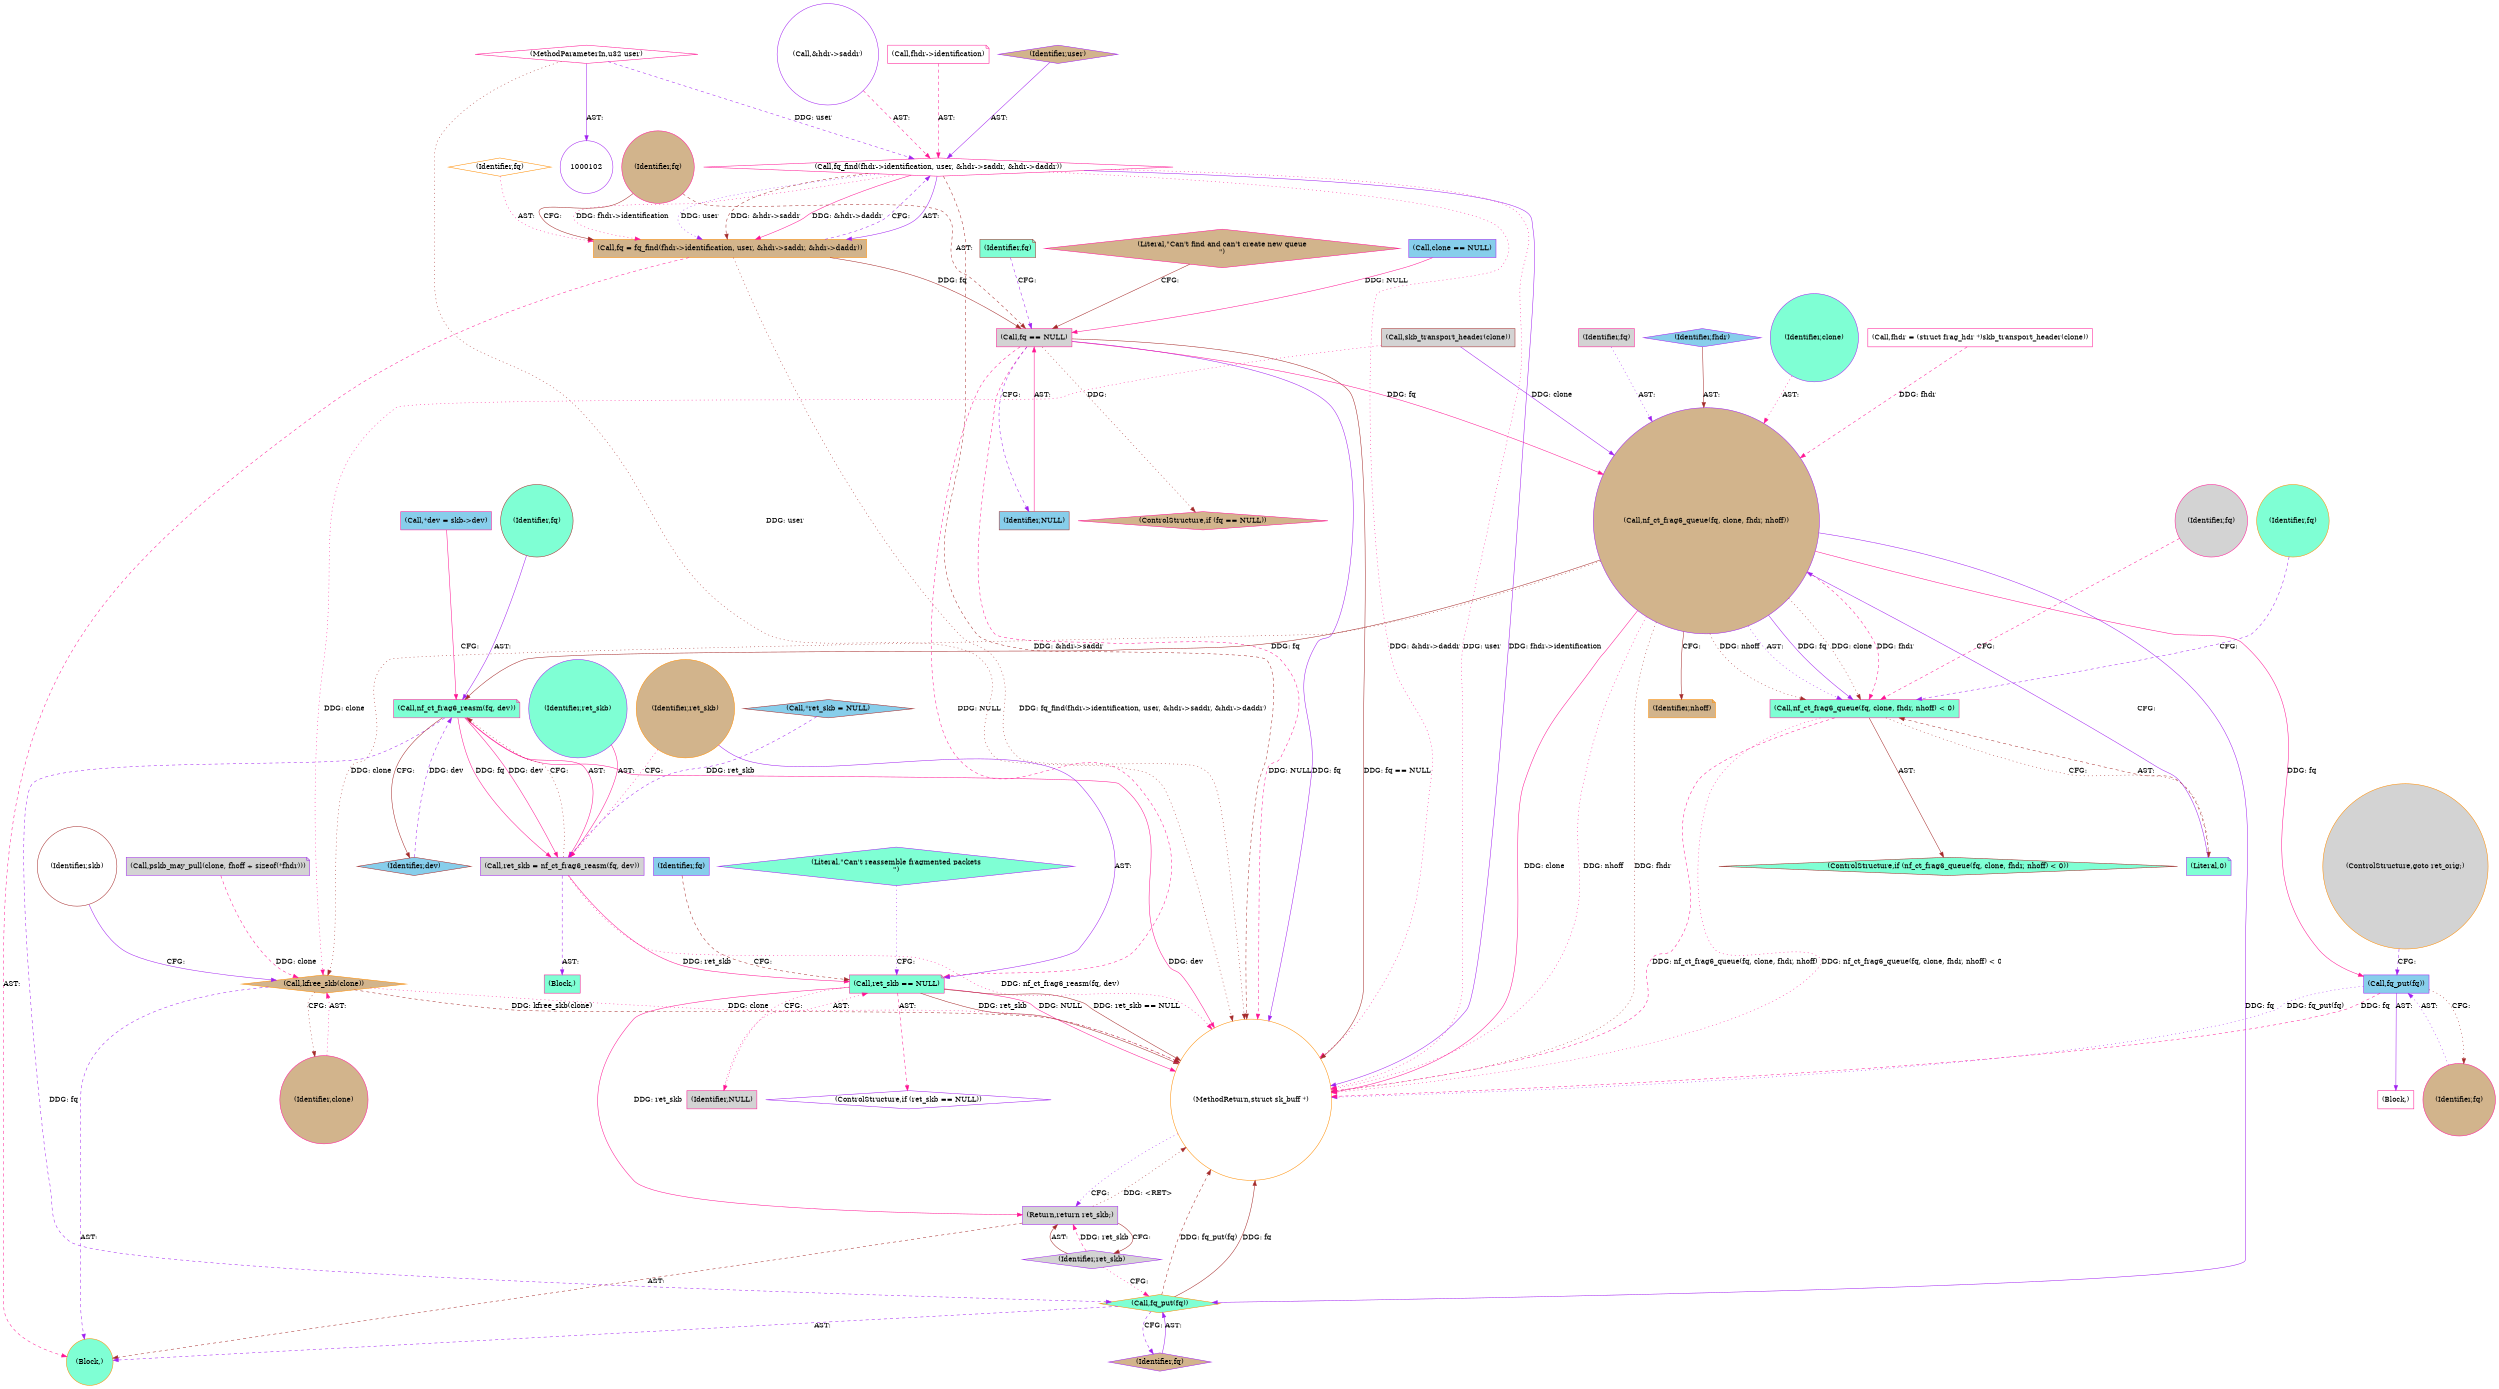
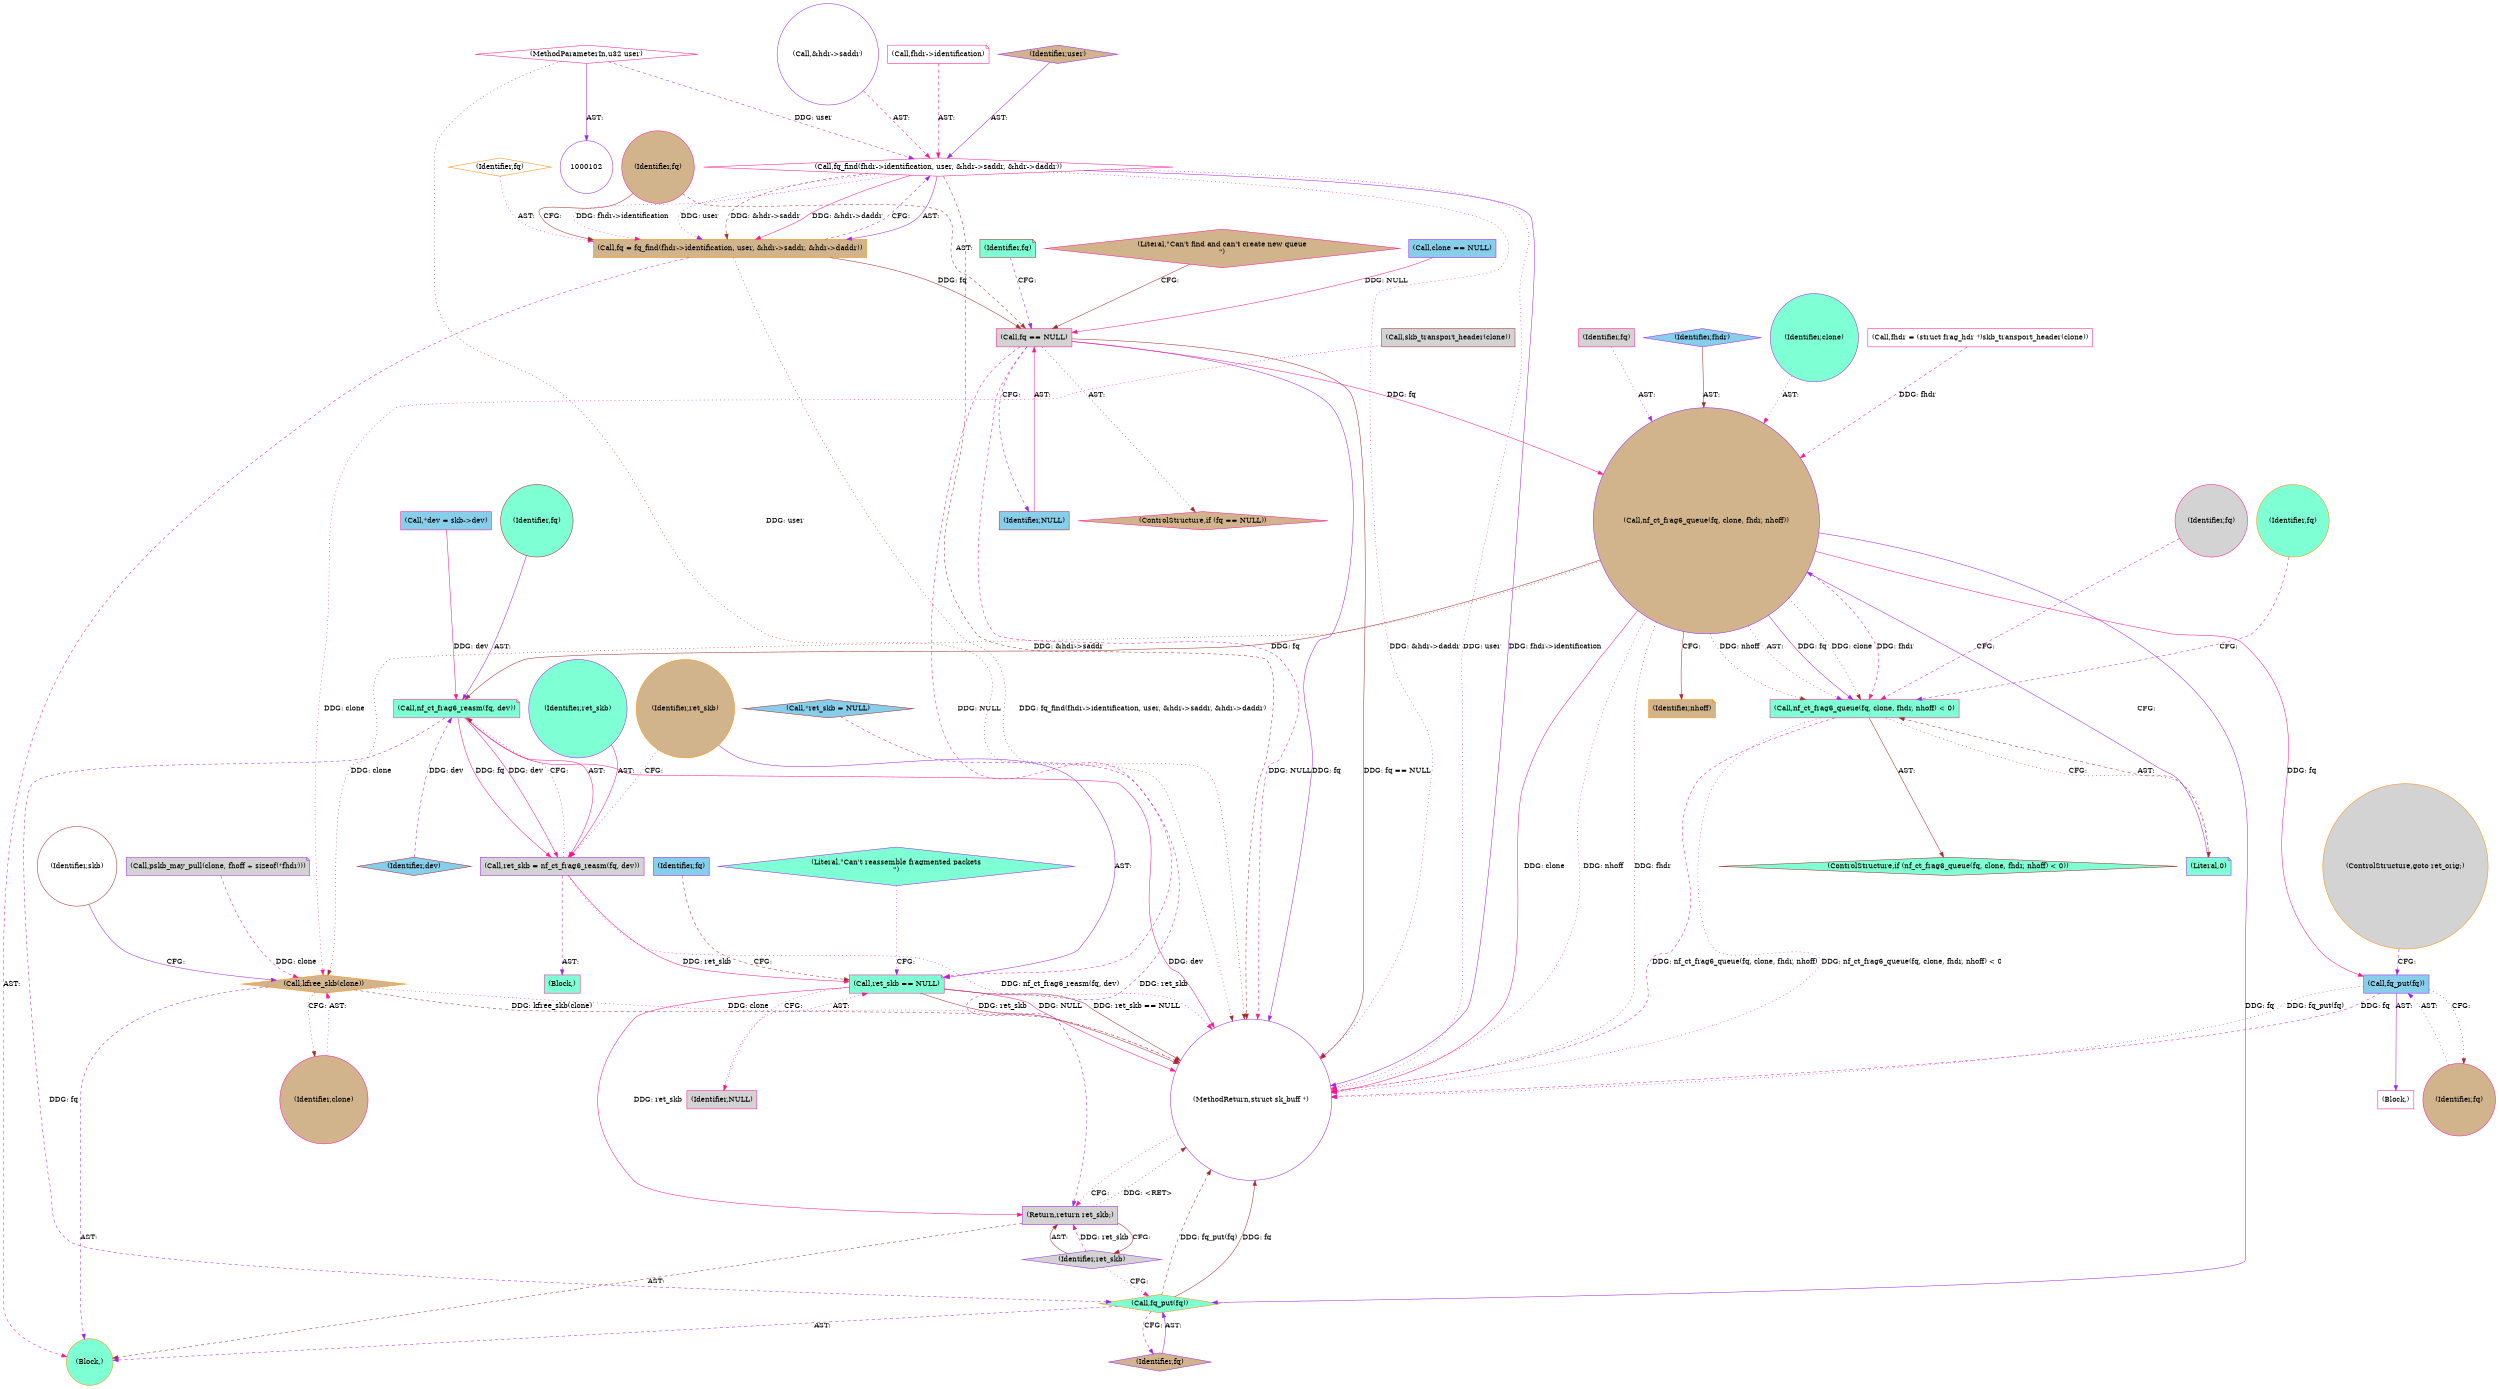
edge "(Call,fq == NULL)" -> "(ControlStructure,if (fq == NULL))": label "DDG: " -> "AST: "
edge "(Call,skb_transport_header(clone))" -> "(Call,nf_ct_frag6_queue(fq, clone, fhdr, nhoff))": removed, label "DDG: clone"
edge "(Call,*dev = skb->dev)" -> "(Call,nf_ct_frag6_reasm(fq, dev))": label "CFG: " -> "DDG: dev"
edge "(Call,*ret_skb = NULL)" -> "(Call,ret_skb = nf_ct_frag6_reasm(fq, dev))": now "(Call,*ret_skb = NULL)" -> "(Return,return ret_skb;)"
edge "(Call,nf_ct_frag6_reasm(fq, dev))" -> "(Identifier,dev)": removed, label "CFG:"
node "(ControlStructure,if (ret_skb == NULL))": removed
node "(MethodReturn,struct sk_buff *)": color darkorange -> purple
edge "(MethodReturn,struct sk_buff *)" -> "(Return,return ret_skb;)": color purple -> deeppink
